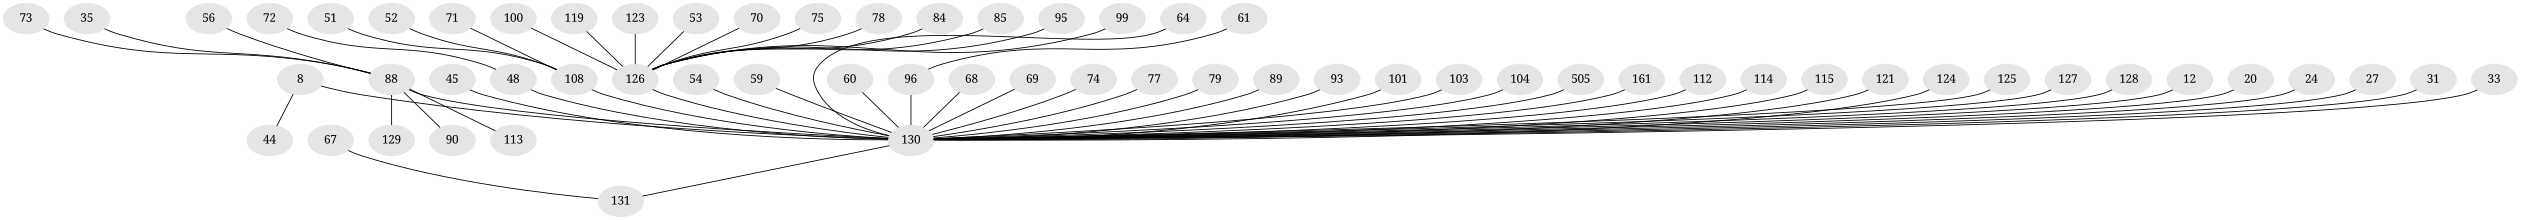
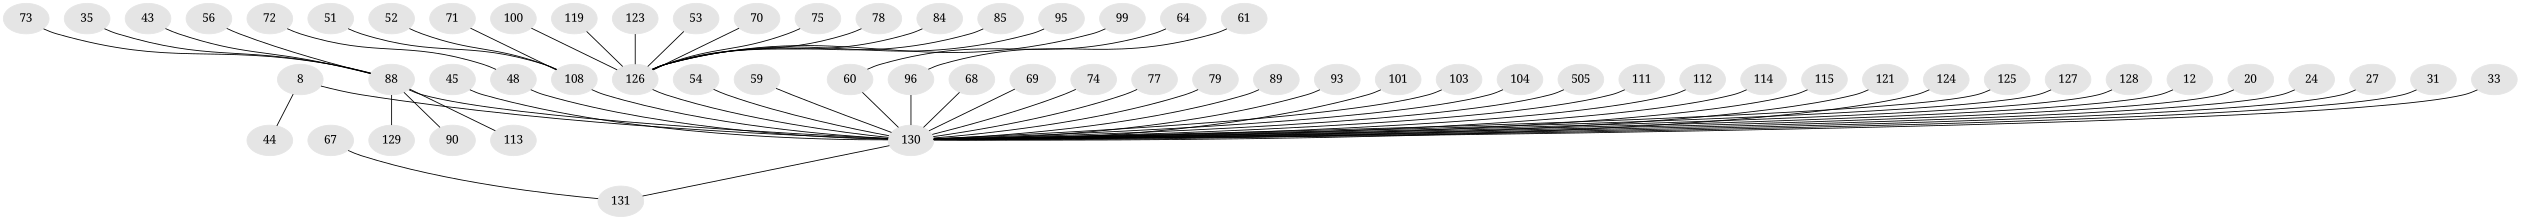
node "43": added
edge "64" -- "130": now "64" -- "60"
node "161": label "161" -> "111"
